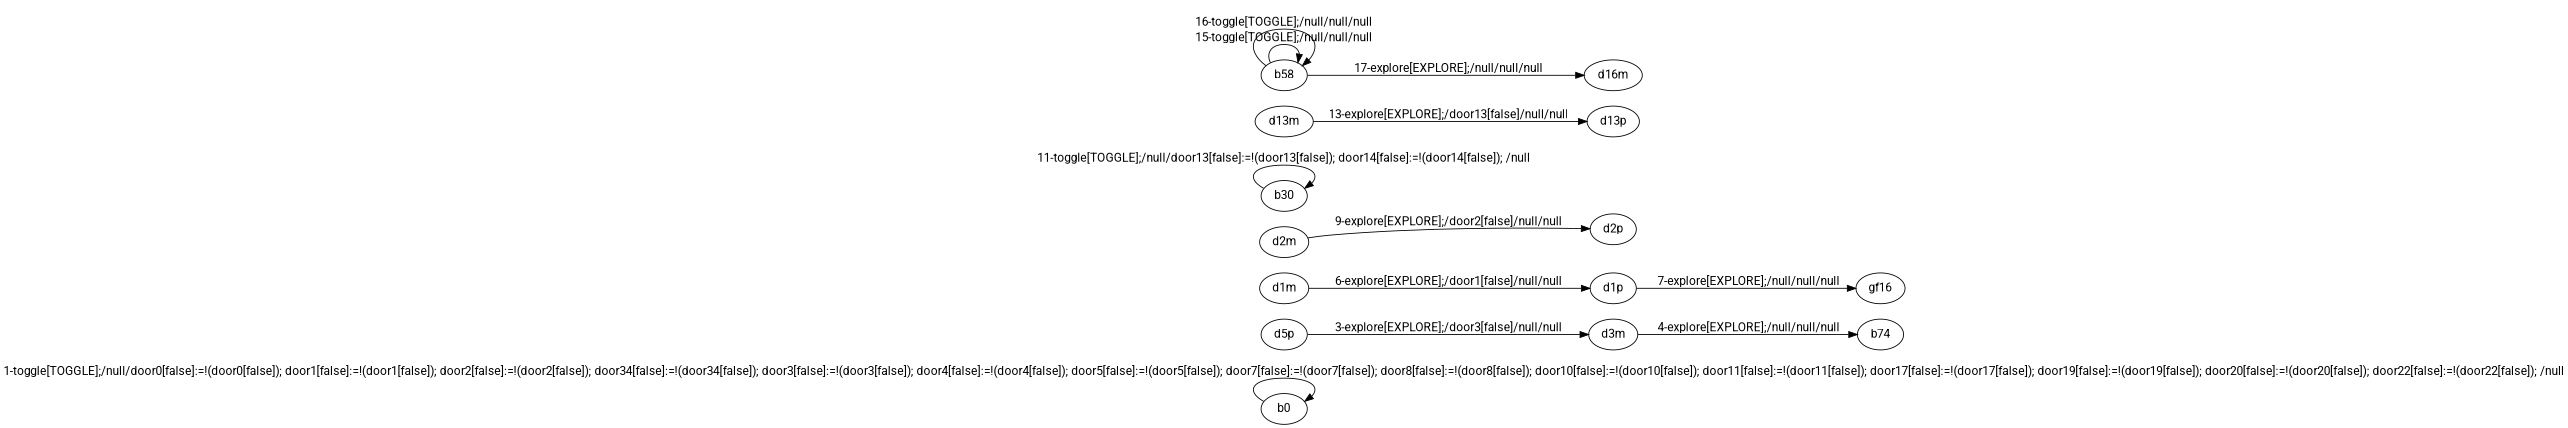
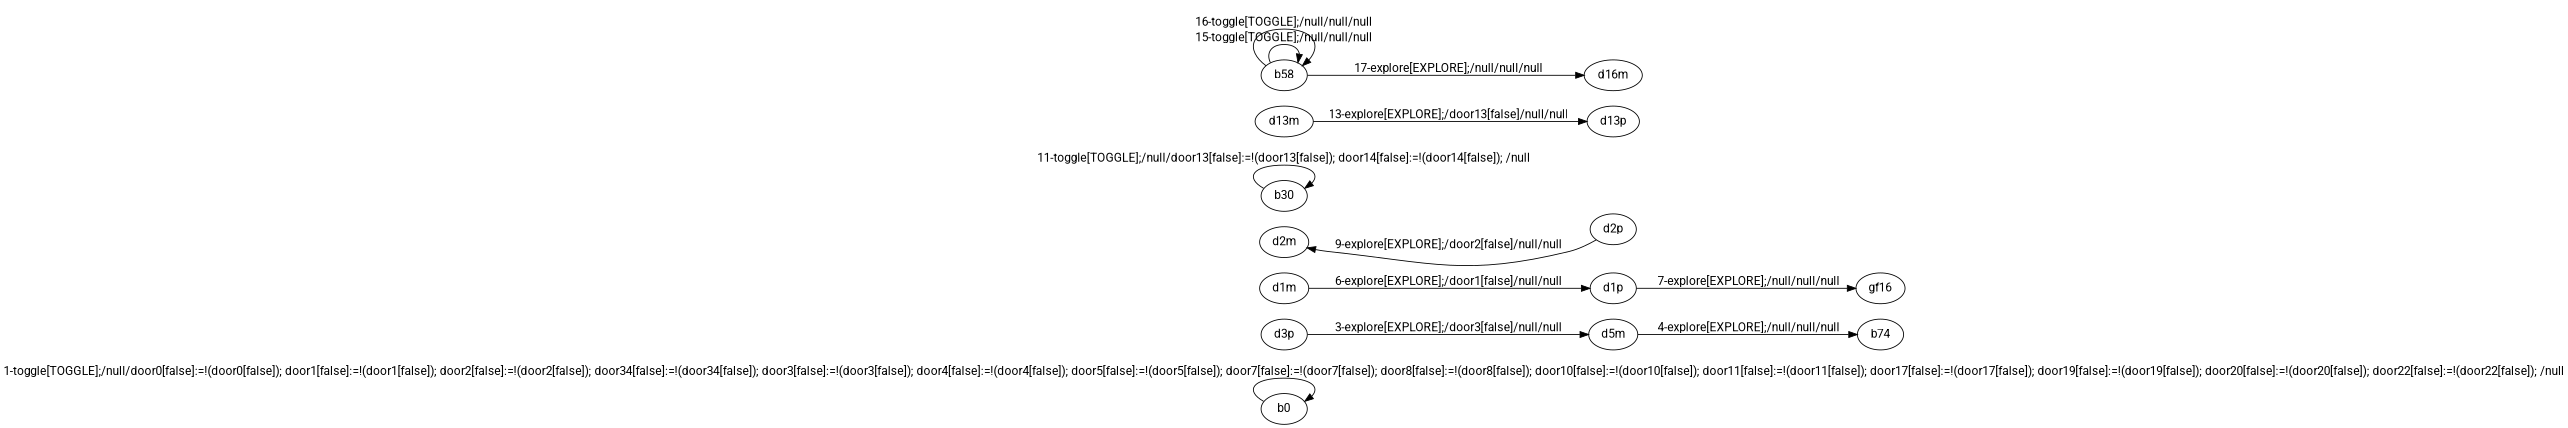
edge "d2m" -> "d2p": reversed
node "d5p": label "d5p" -> "d3p"
node "d3m": label "d3m" -> "d5m"
